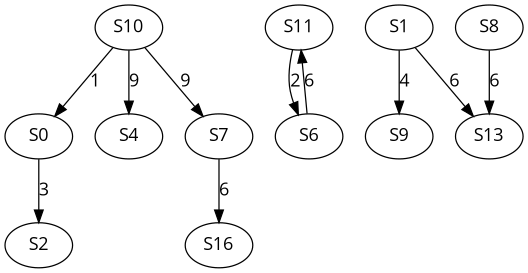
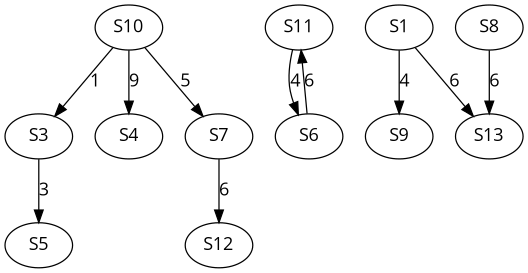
edge "S10" -> "S7": label "9" -> "5"
edge "S11" -> "S6": label "2" -> "4"
node "S0": label "S0" -> "S3"
node "S2": label "S2" -> "S5"
node "S16": label "S16" -> "S12"
